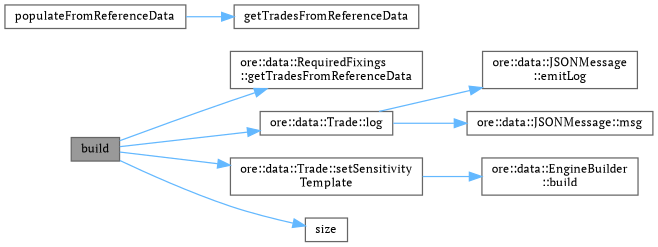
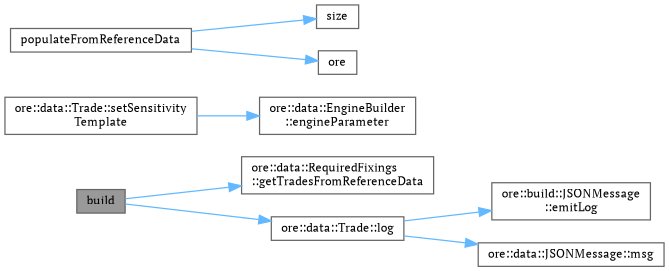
node "getTradesFromReferenceData": label "getTradesFromReferenceData" -> "ore"
node "ore::data::JSONMessage ::emitLog": label "ore::data::JSONMessage ::emitLog" -> "ore::build::JSONMessage ::emitLog"
edge "build" -> "ore::data::Trade::setSensitivity Template": removed
node "ore::data::EngineBuilder ::build": label "ore::data::EngineBuilder ::build" -> "ore::data::EngineBuilder ::engineParameter"
edge "build" -> "size": now "populateFromReferenceData" -> "size"
